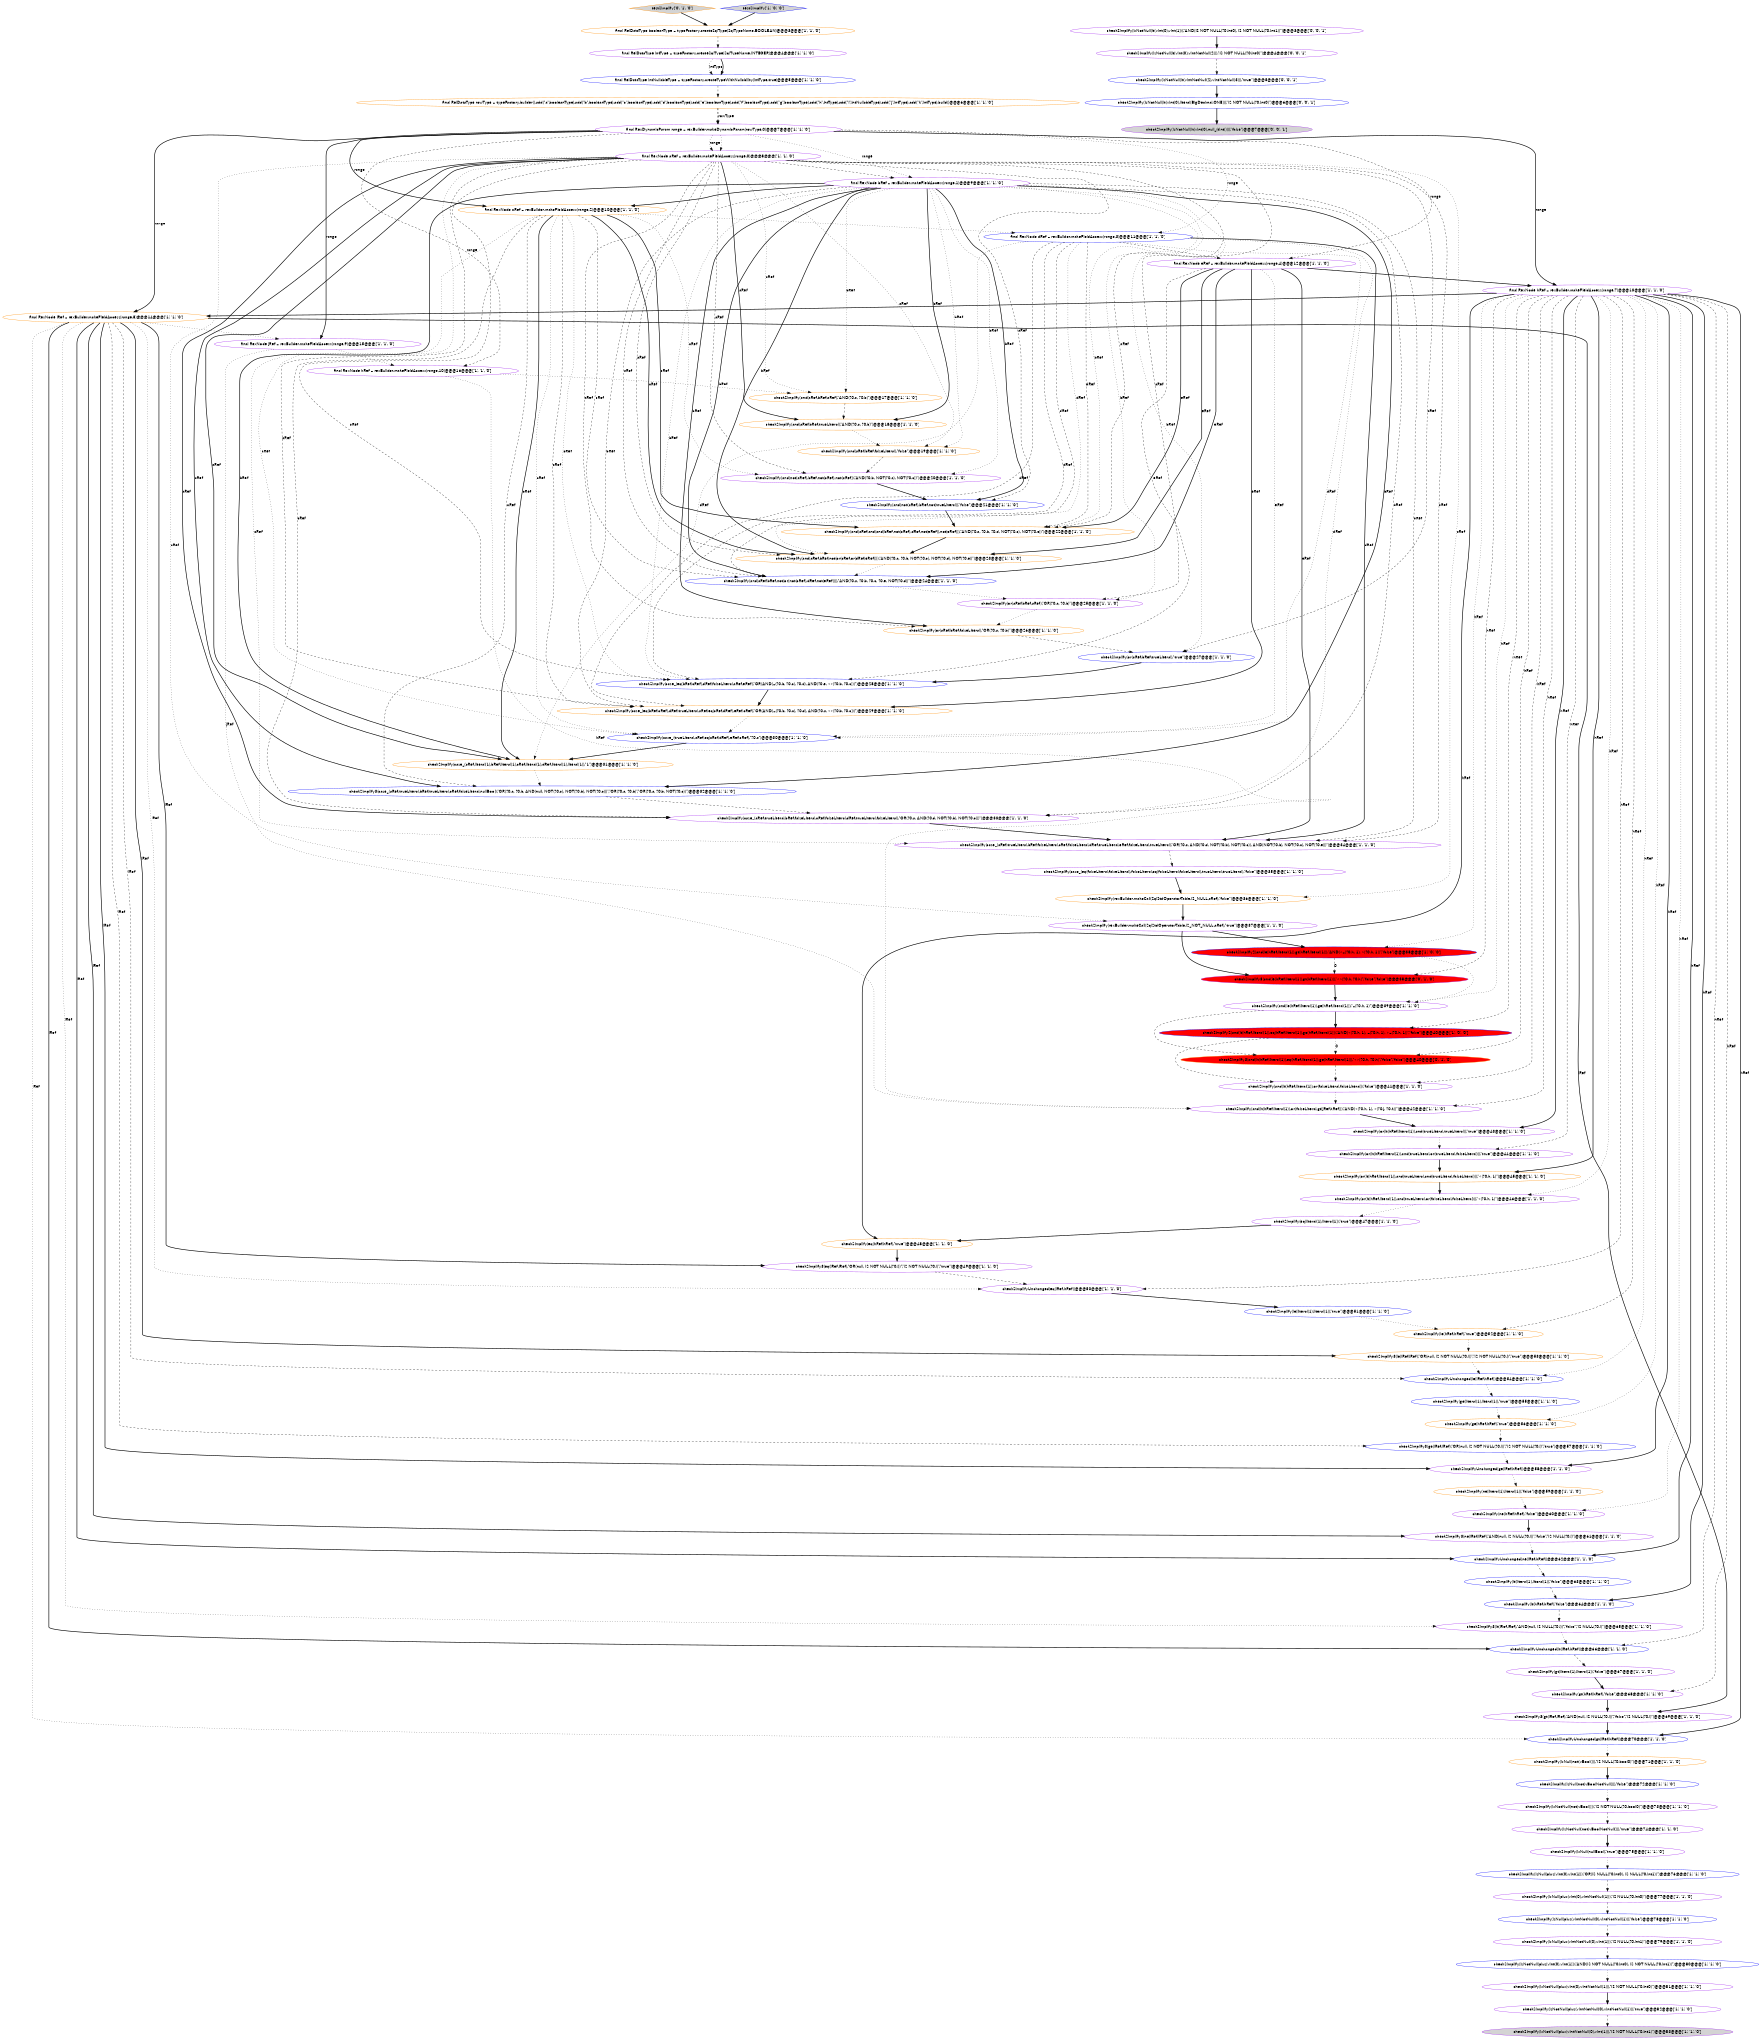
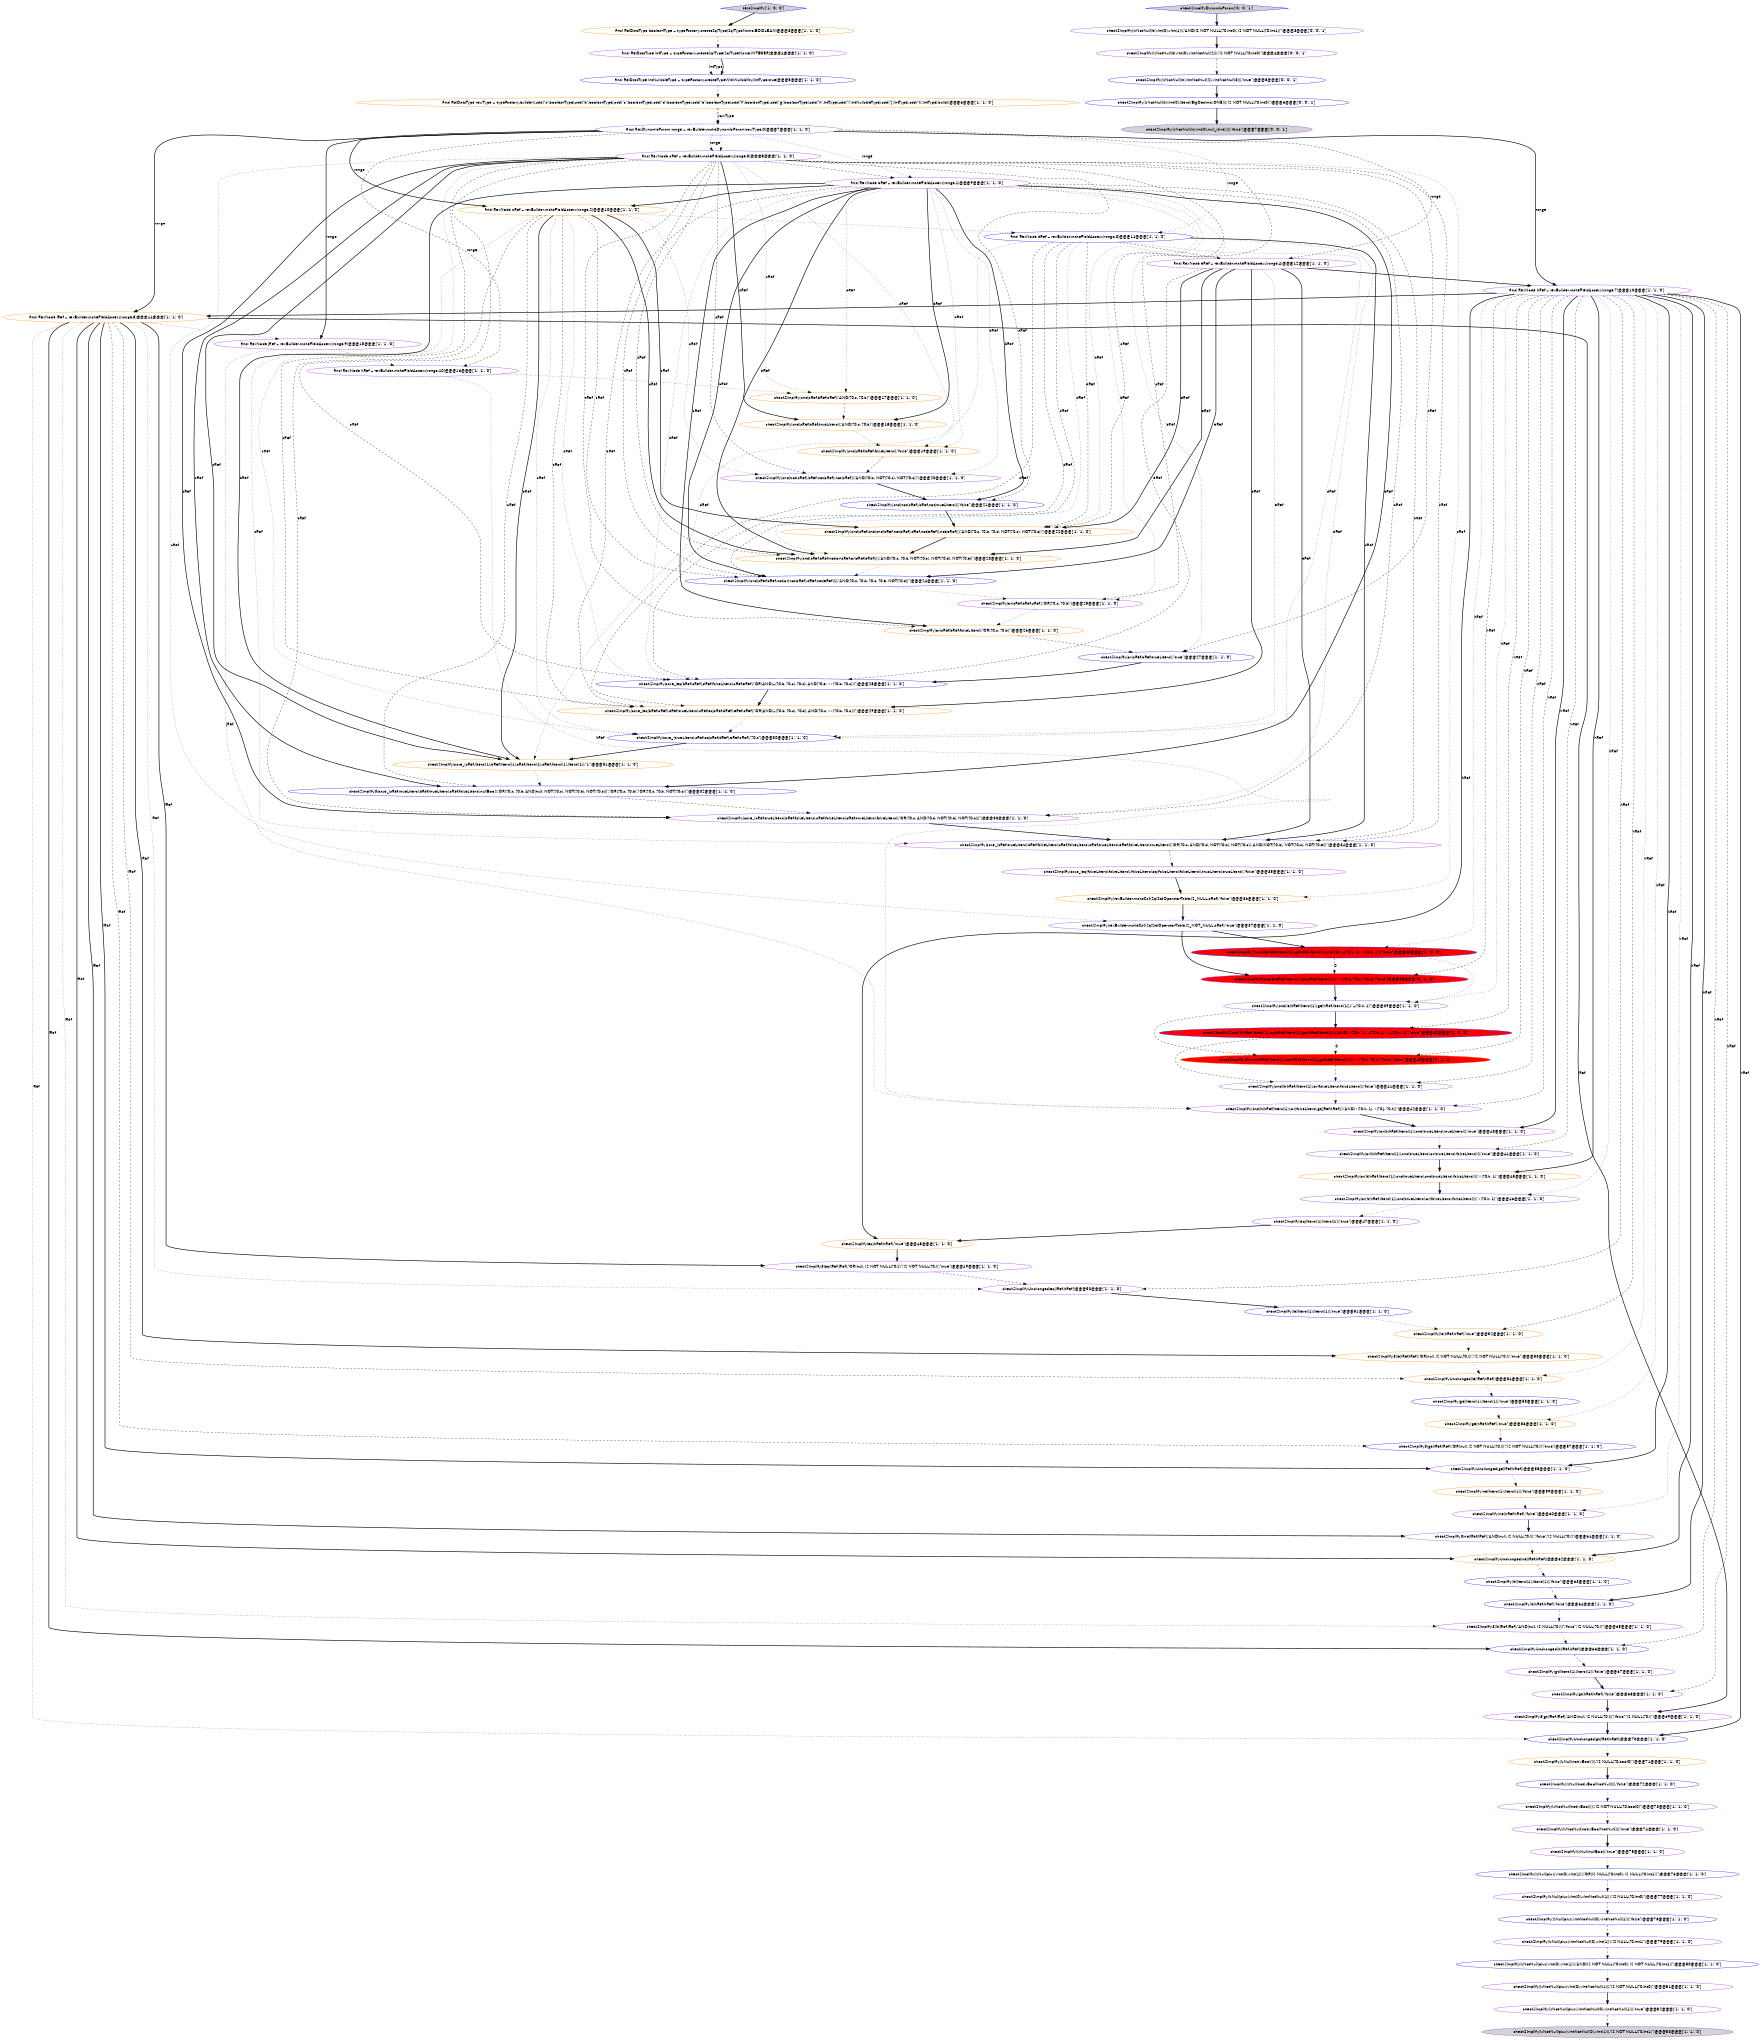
node "testSimplify['0', '1', '0']": removed
node "checkSimplifyDynamicParam['0', '0', '1']": added
node "checkSimplifyUnchanged(le(iRef,hRef))@@@54@@@['1', '1', '0']": color blue -> darkorange
node "checkSimplifyUnchanged(ne(iRef,hRef))@@@62@@@['1', '1', '0']": color blue -> darkorange
